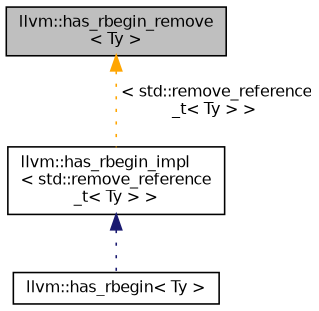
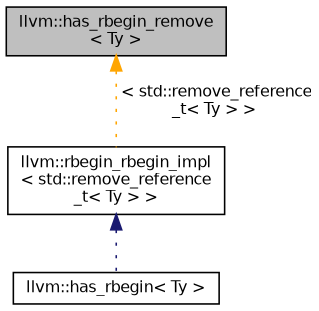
node "llvm::has_rbegin_impl < std::remove_reference _t< Ty > >": label "llvm::has_rbegin_impl < std::remove_reference _t< Ty > >" -> "llvm::rbegin_rbegin_impl < std::remove_reference _t< Ty > >"
